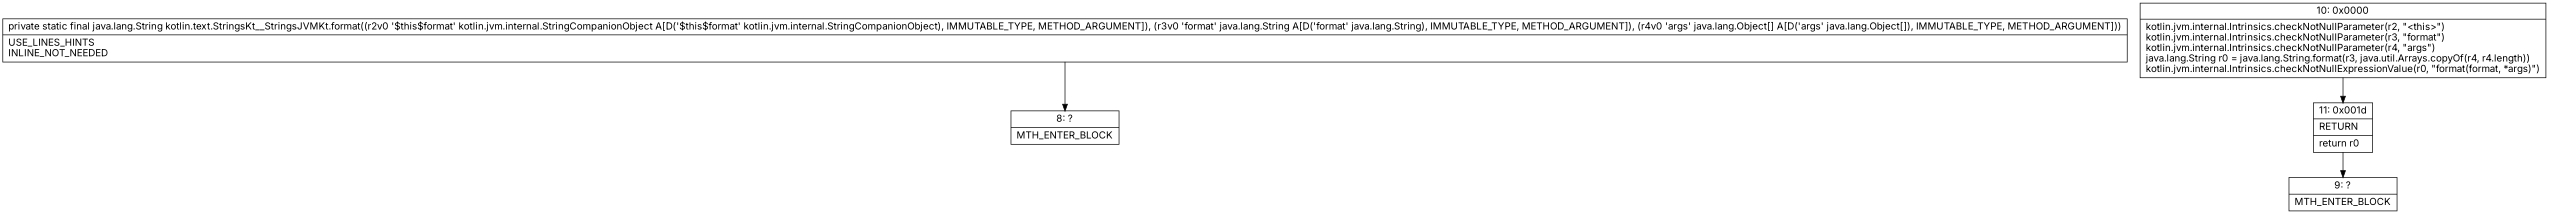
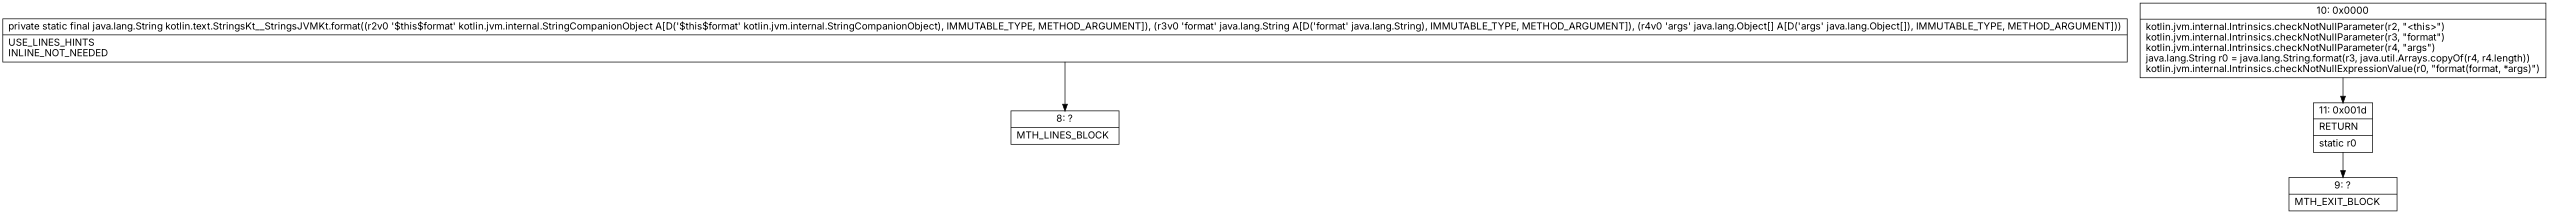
node "8: ?": text "MTH_ENTER_BLOCK" -> "MTH_LINES_BLOCK"
node "11: 0x001d": text "return r0" -> "static r0"
node "9: ?": text "MTH_ENTER_BLOCK" -> "MTH_EXIT_BLOCK"
